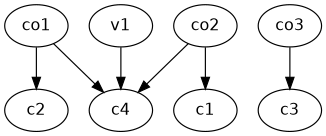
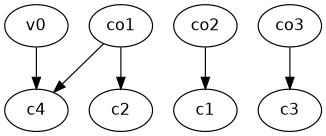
node "v1": label "v1" -> "v0"
edge "co2" -> "c4": removed
